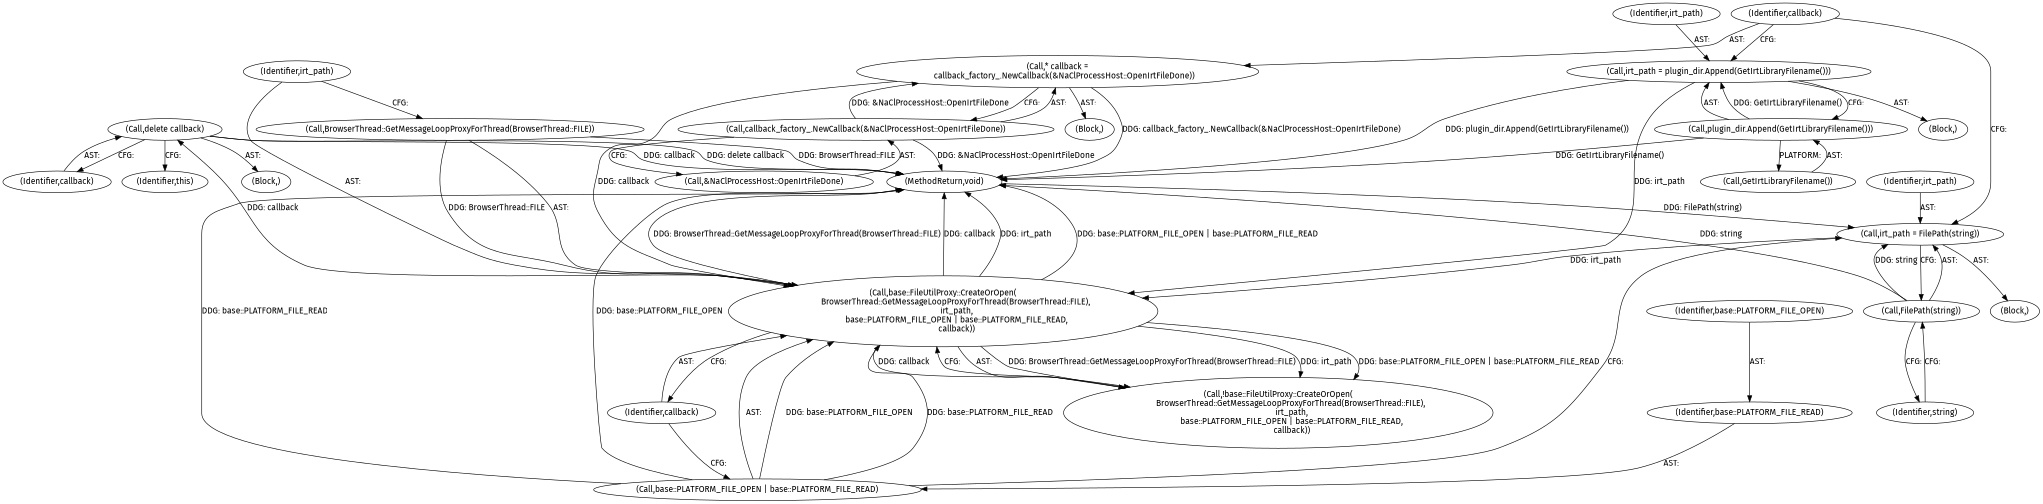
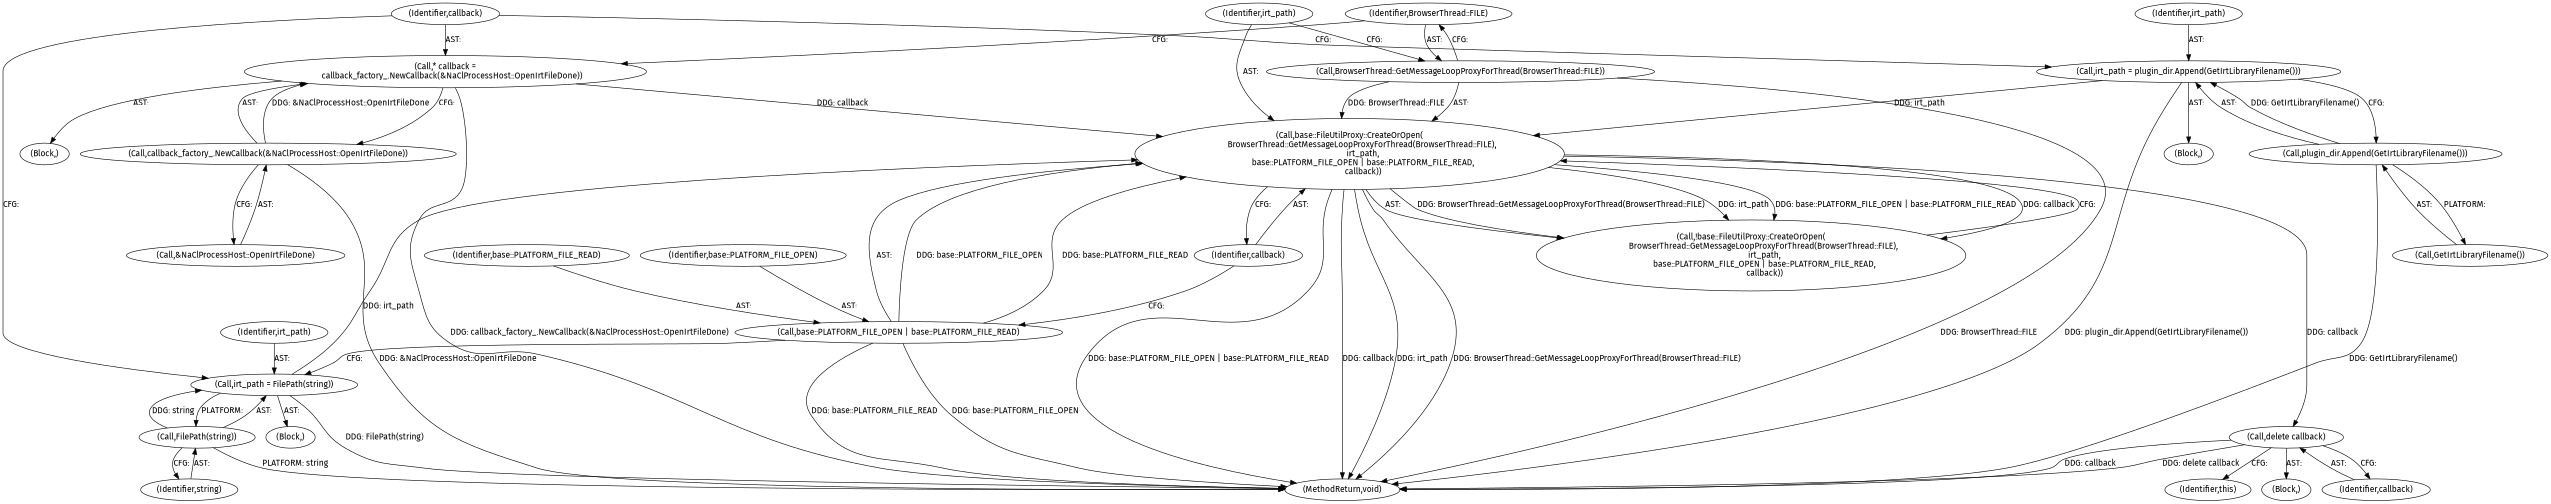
node "(Identifier,BrowserThread::FILE)": added
edge "(MethodReturn,void)" -> "(Call,irt_path = FilePath(string))": reversed
edge "(Call,FilePath(string))" -> "(MethodReturn,void)": label "DDG: string" -> "PLATFORM: string"
edge "(Call,irt_path = FilePath(string))" -> "(Call,FilePath(string))": label "CFG: " -> "PLATFORM: "
edge "(Identifier,base::PLATFORM_FILE_OPEN)" -> "(Identifier,base::PLATFORM_FILE_READ)": now "(Identifier,base::PLATFORM_FILE_OPEN)" -> "(Call,base::PLATFORM_FILE_OPEN | base::PLATFORM_FILE_READ)"
edge "(Identifier,string)" -> "(Call,FilePath(string))": label "CFG: " -> "AST: "
